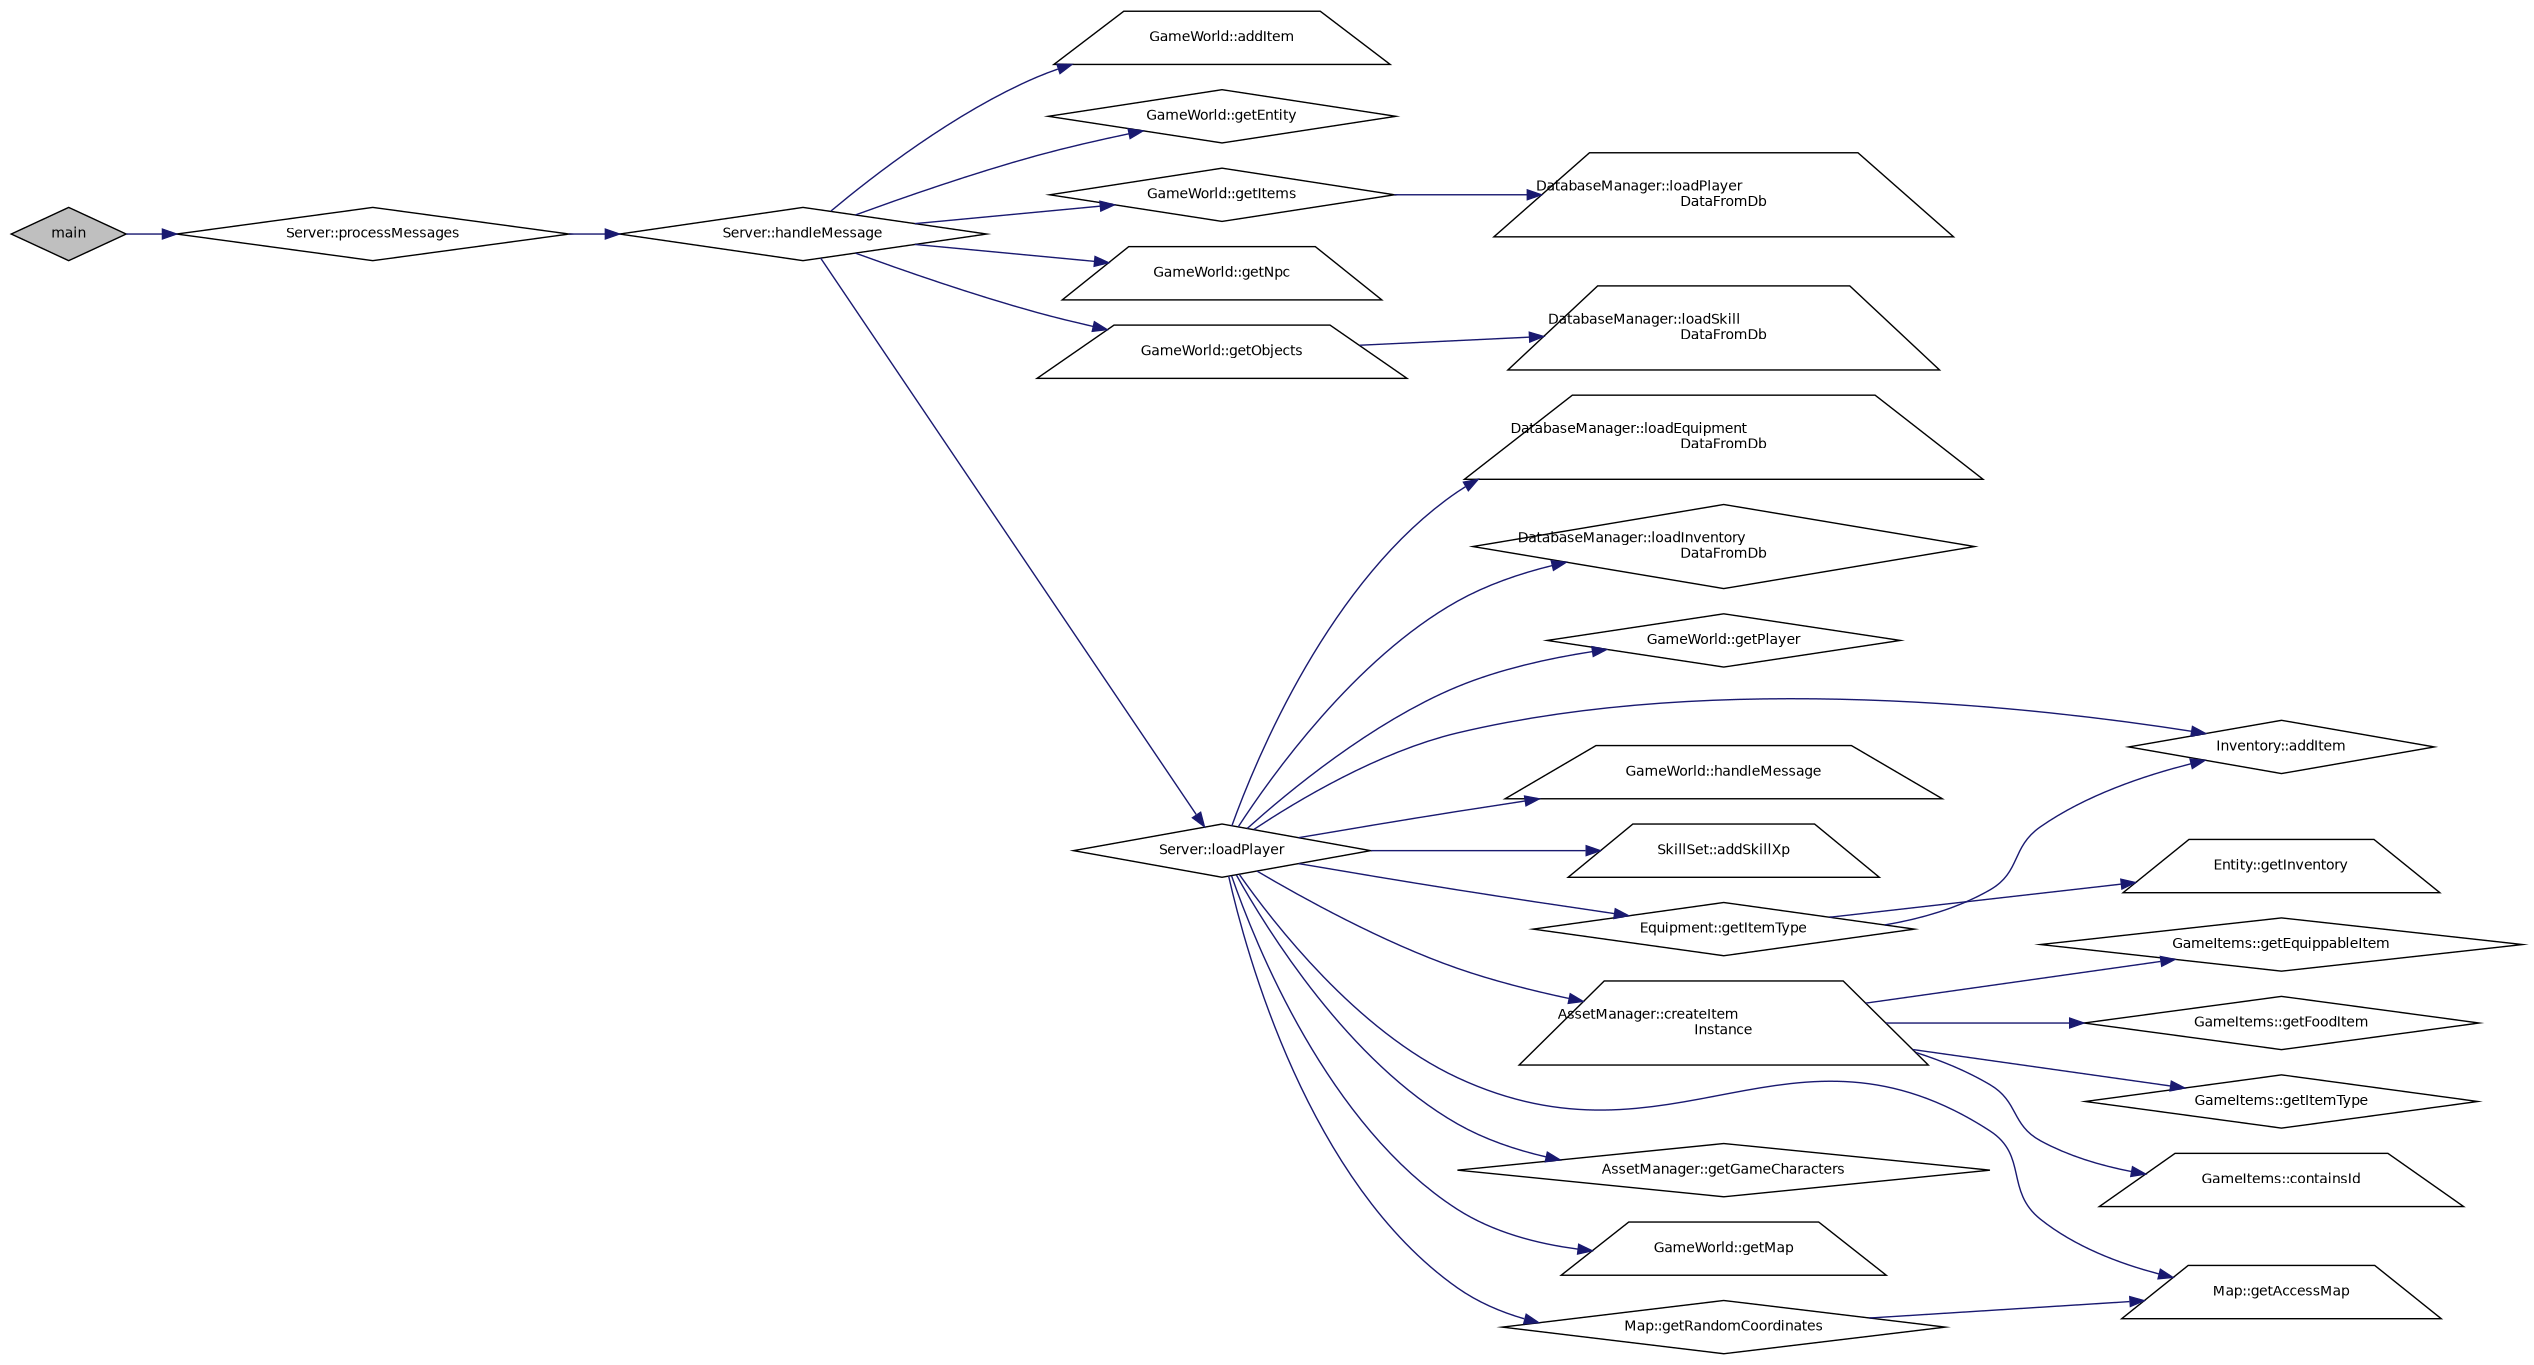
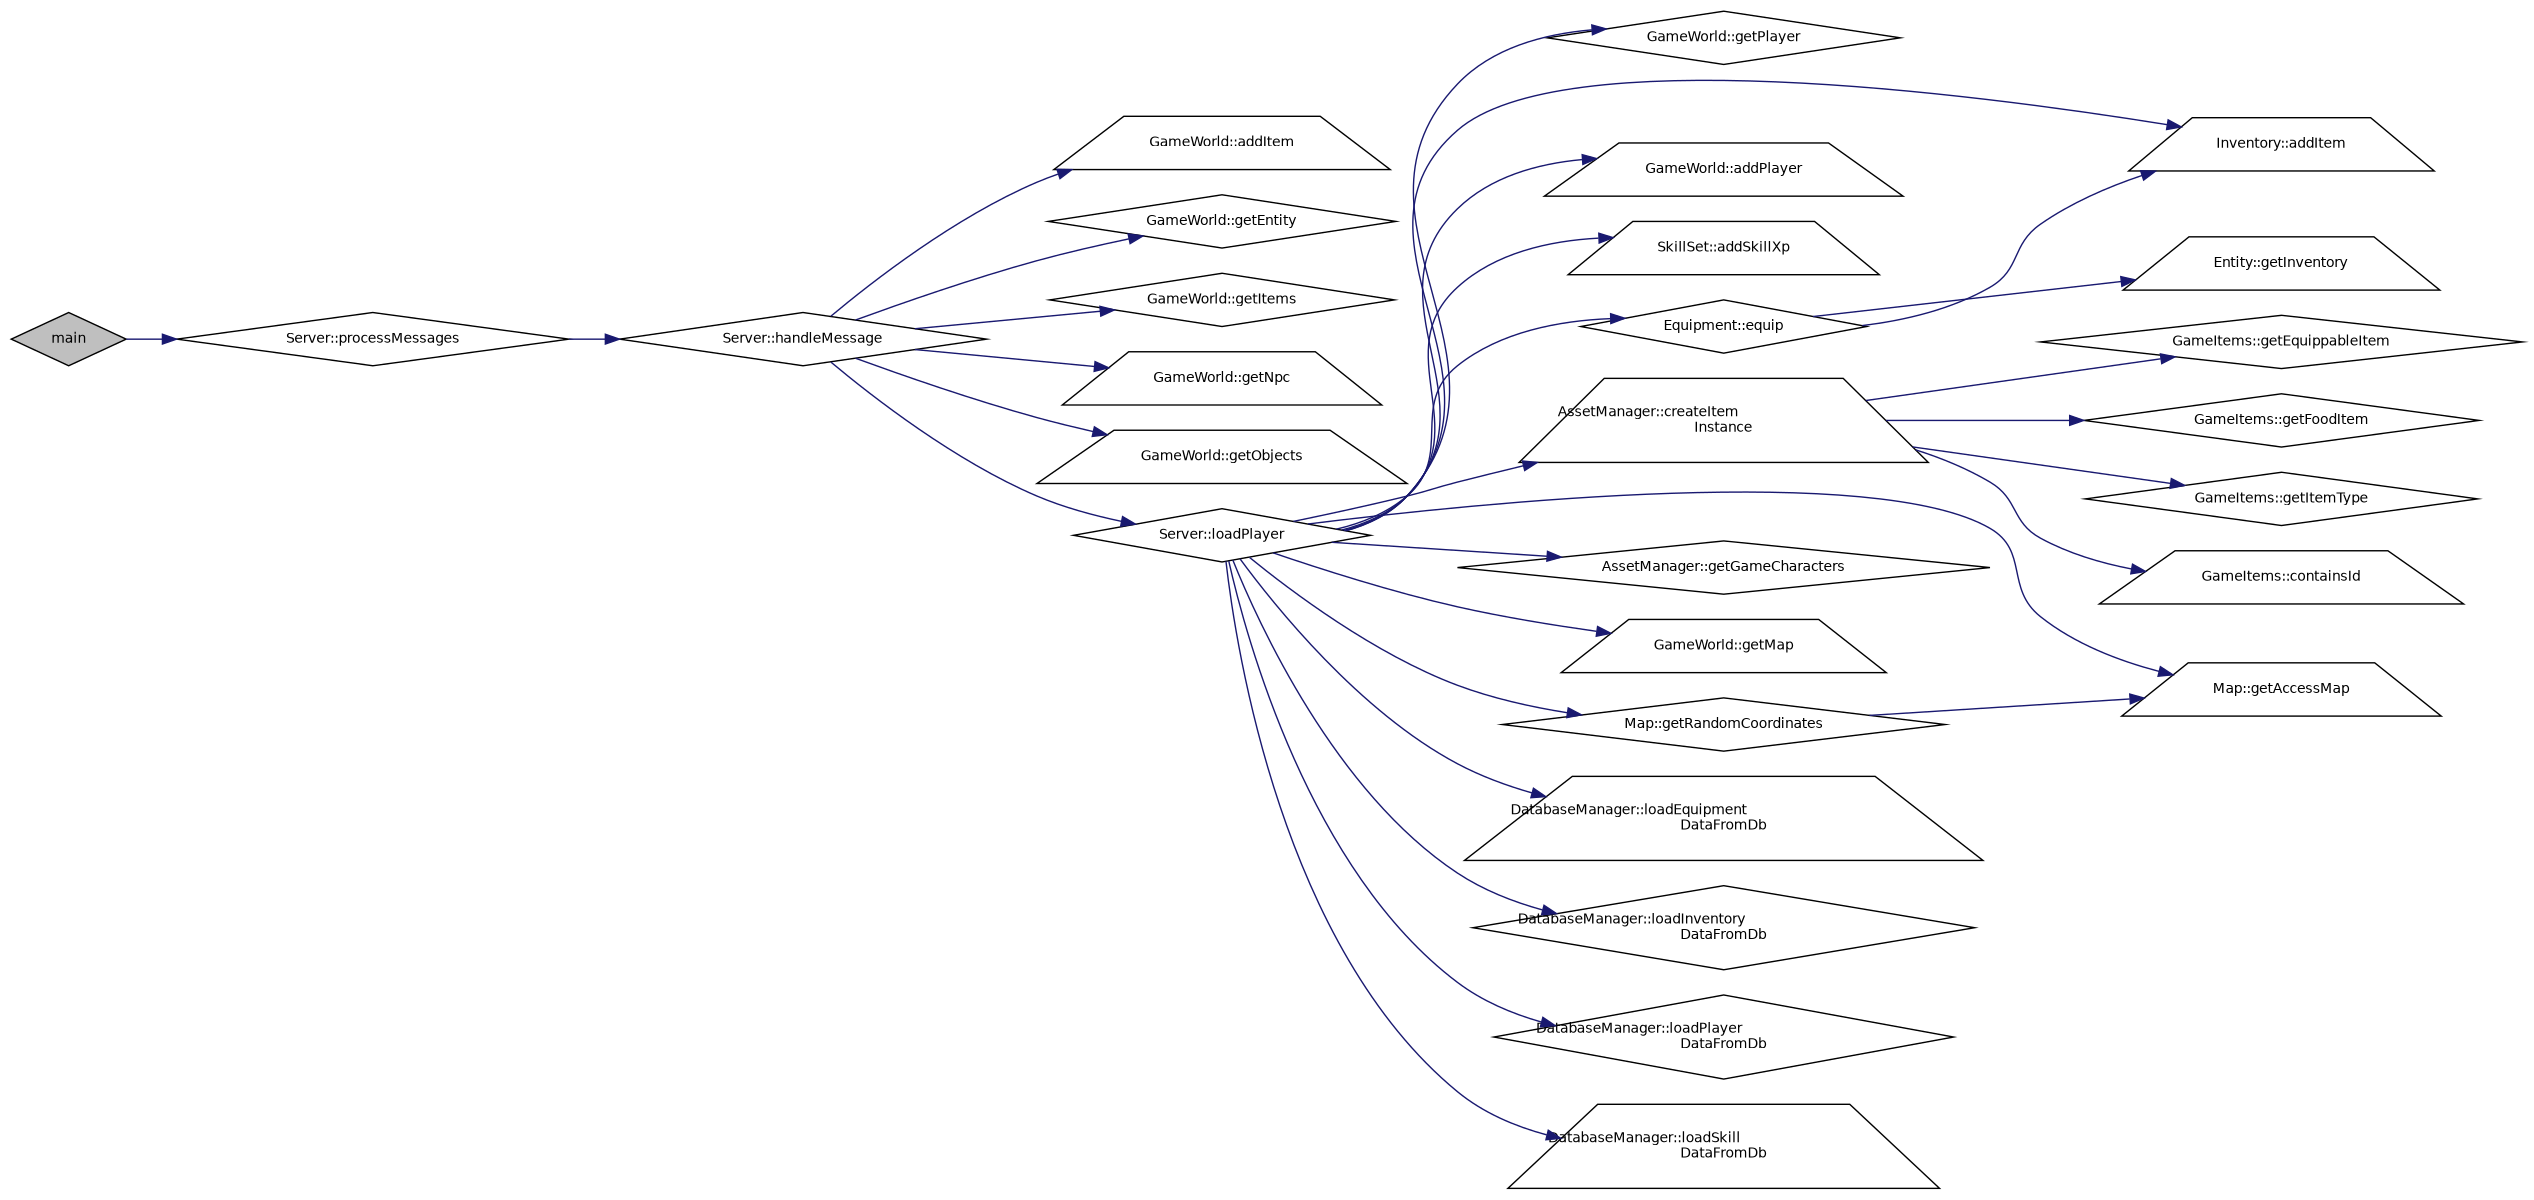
edge "GameWorld::getItems" -> "DatabaseManager::loadPlayer DataFromDb": now "Server::loadPlayer" -> "DatabaseManager::loadPlayer DataFromDb"
node "DatabaseManager::loadPlayer DataFromDb": shape trapezium -> diamond
edge "GameWorld::getObjects" -> "DatabaseManager::loadSkill DataFromDb": now "Server::loadPlayer" -> "DatabaseManager::loadSkill DataFromDb"
node "Inventory::addItem": shape diamond -> trapezium
node "GameWorld::handleMessage": label "GameWorld::handleMessage" -> "GameWorld::addPlayer"
node "Equipment::getItemType": label "Equipment::getItemType" -> "Equipment::equip"
